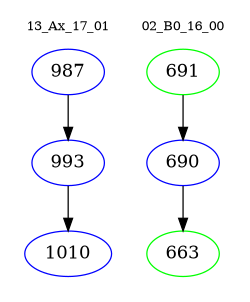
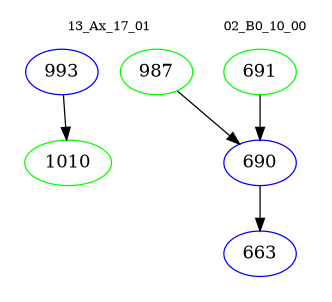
cluster "02_B0_16_00": label "02_B0_16_00" -> "02_B0_10_00"
node "987": color blue -> green
edge "987" -> "993": now "987" -> "690"
node "1010": color blue -> green
node "663": color green -> blue
